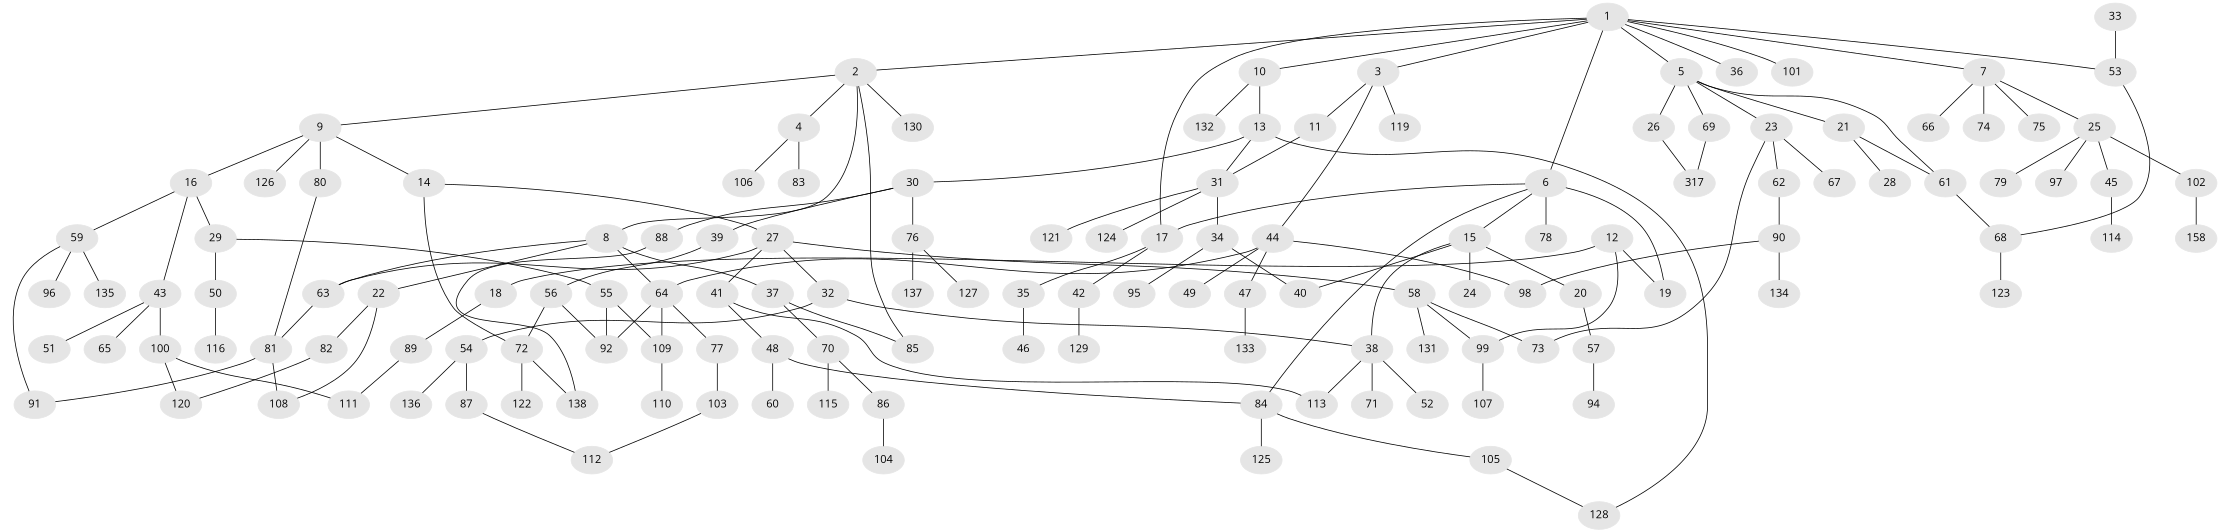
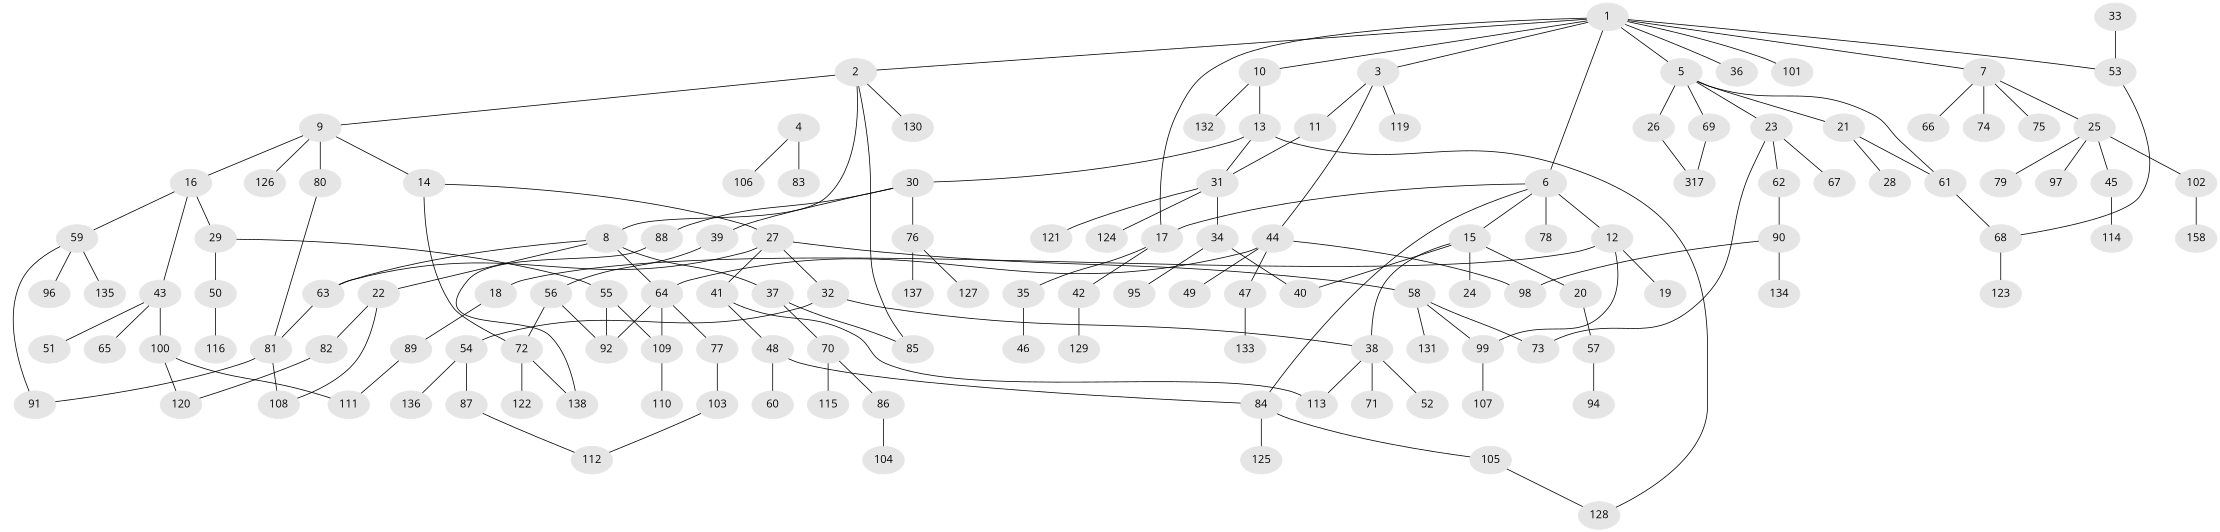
edge "2" -- "4": removed
edge "6" -- "19": now "6" -- "12"
